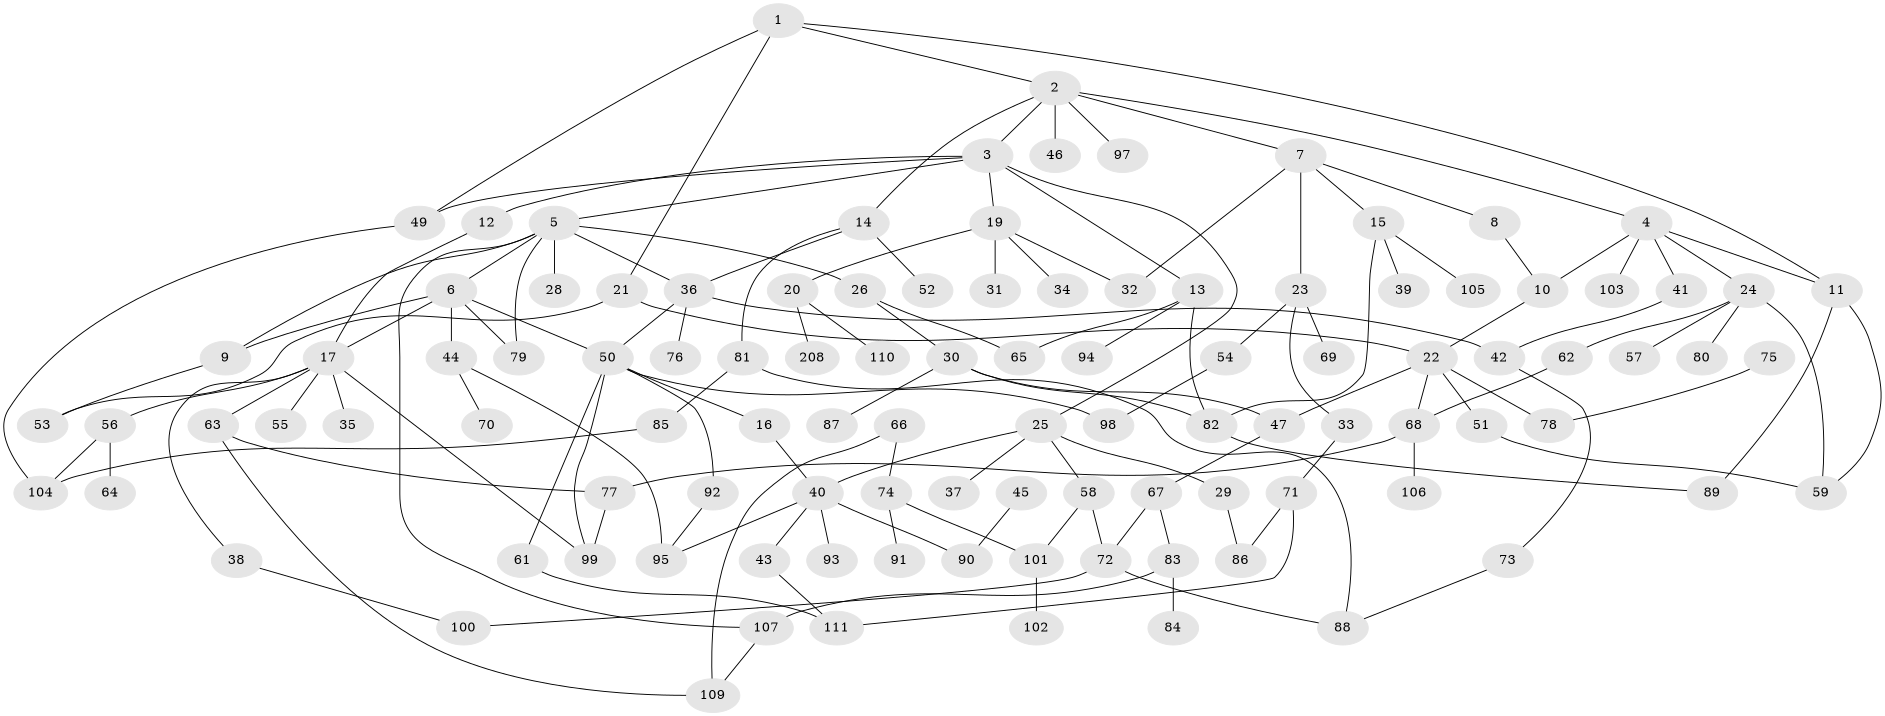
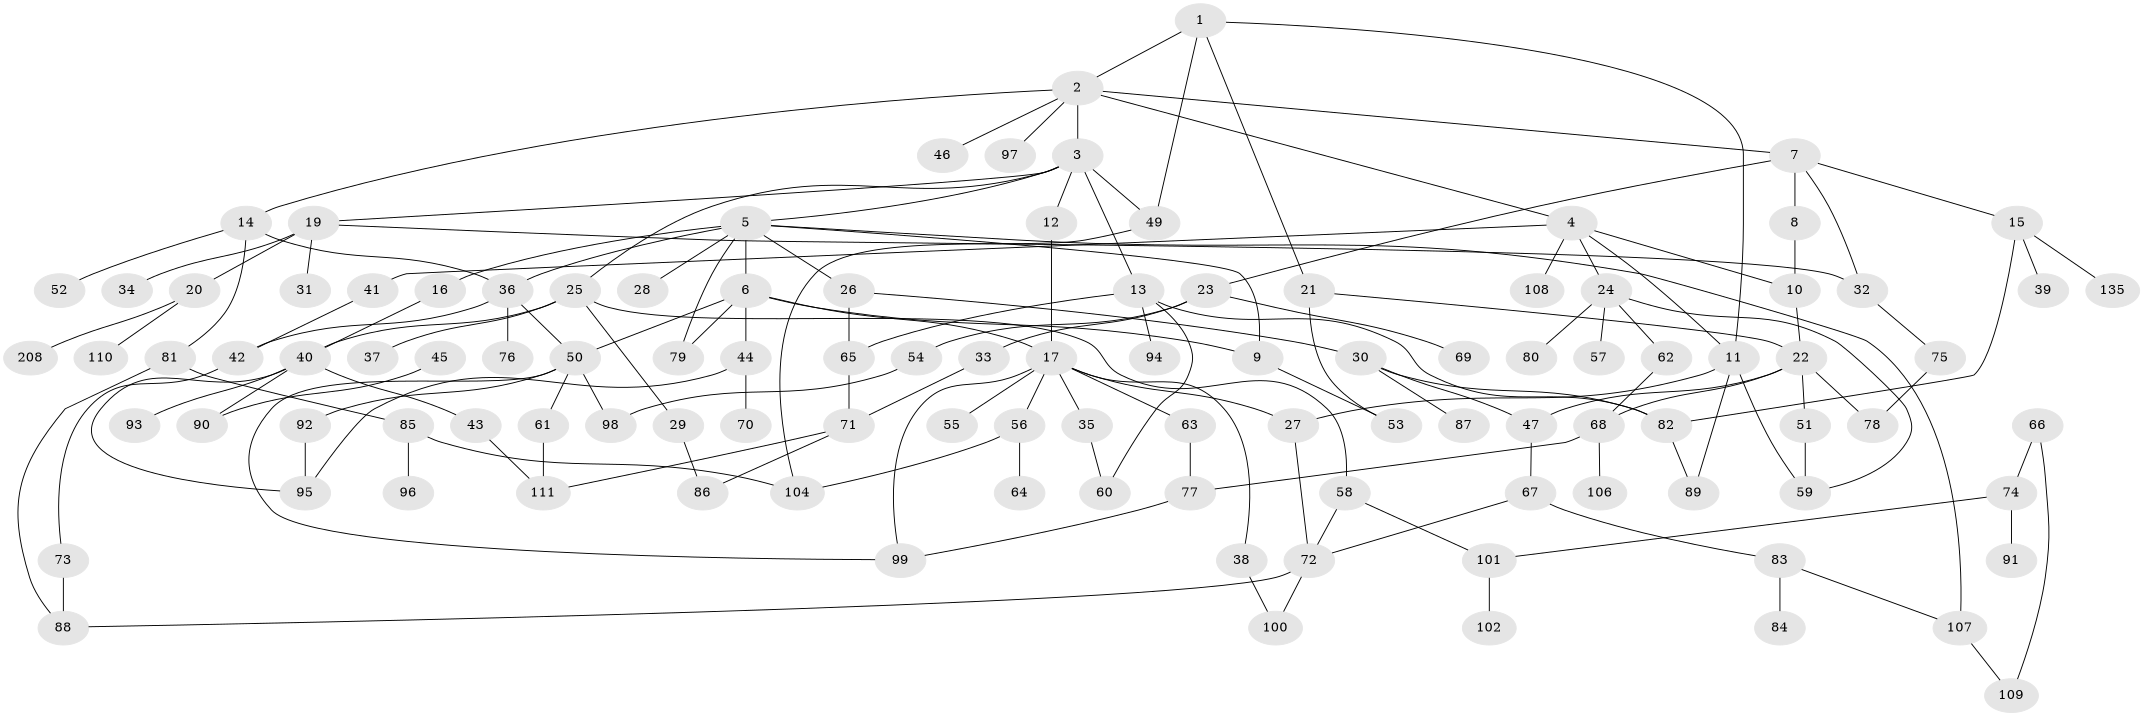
node "105": label "105" -> "135"
node "103": label "103" -> "108"
edge "32" -- "75": added
edge "65" -- "71": added
edge "50" -- "16": now "5" -- "16"
node "27": added
node "96": added
node "60": added
edge "63" -- "109": removed
